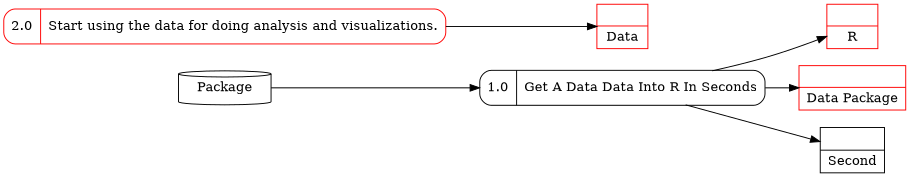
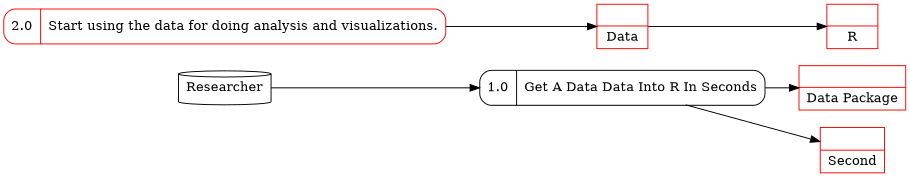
edge "1.0" -> "R": now "Data" -> "R"
node "Package": label "Package" -> "Researcher"
node "Second": color black -> red
